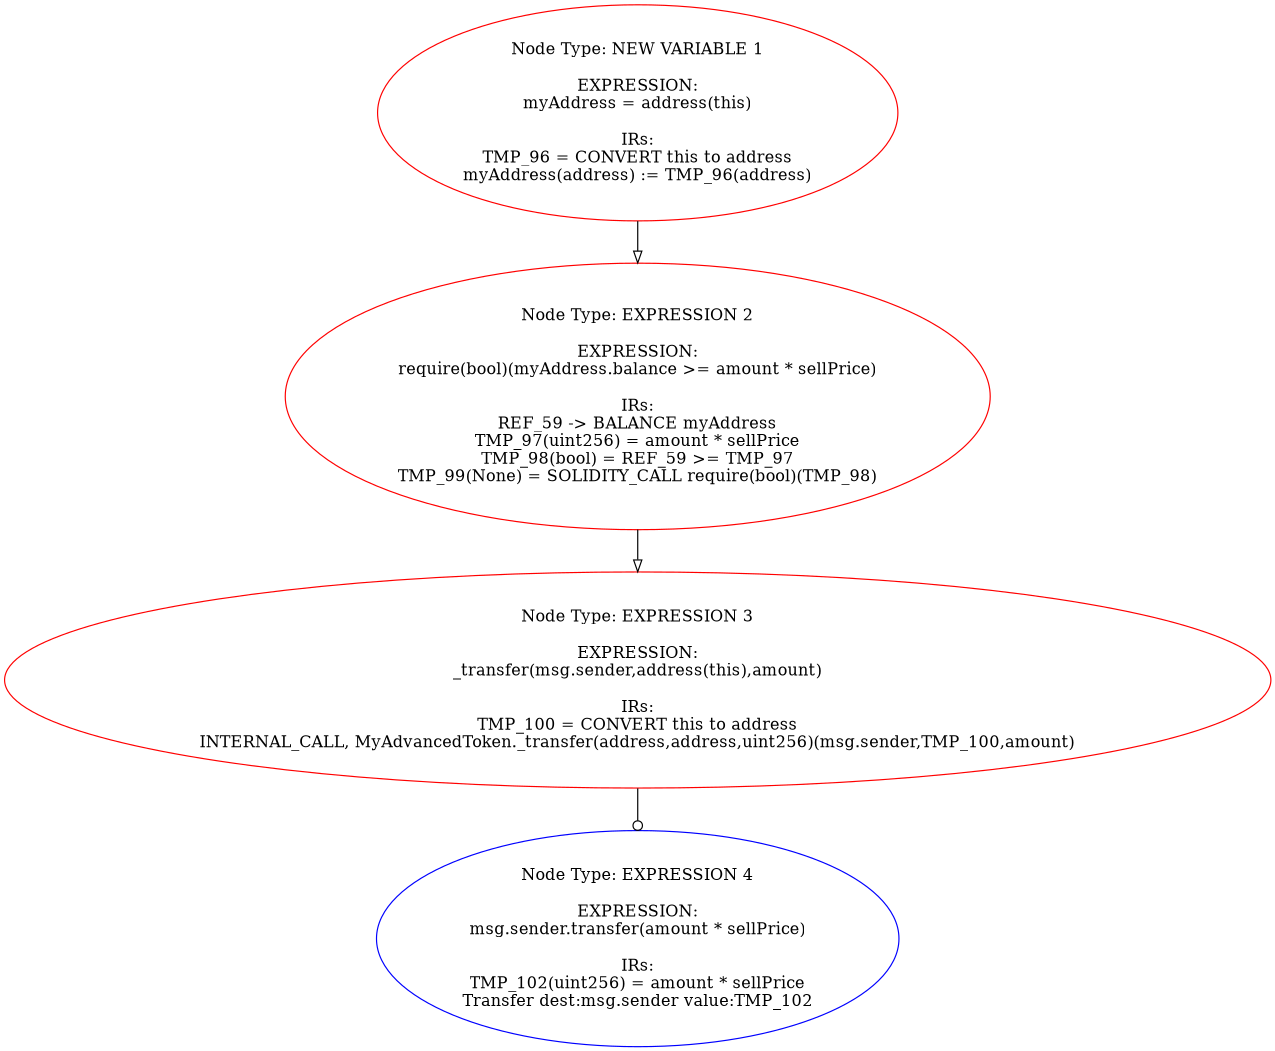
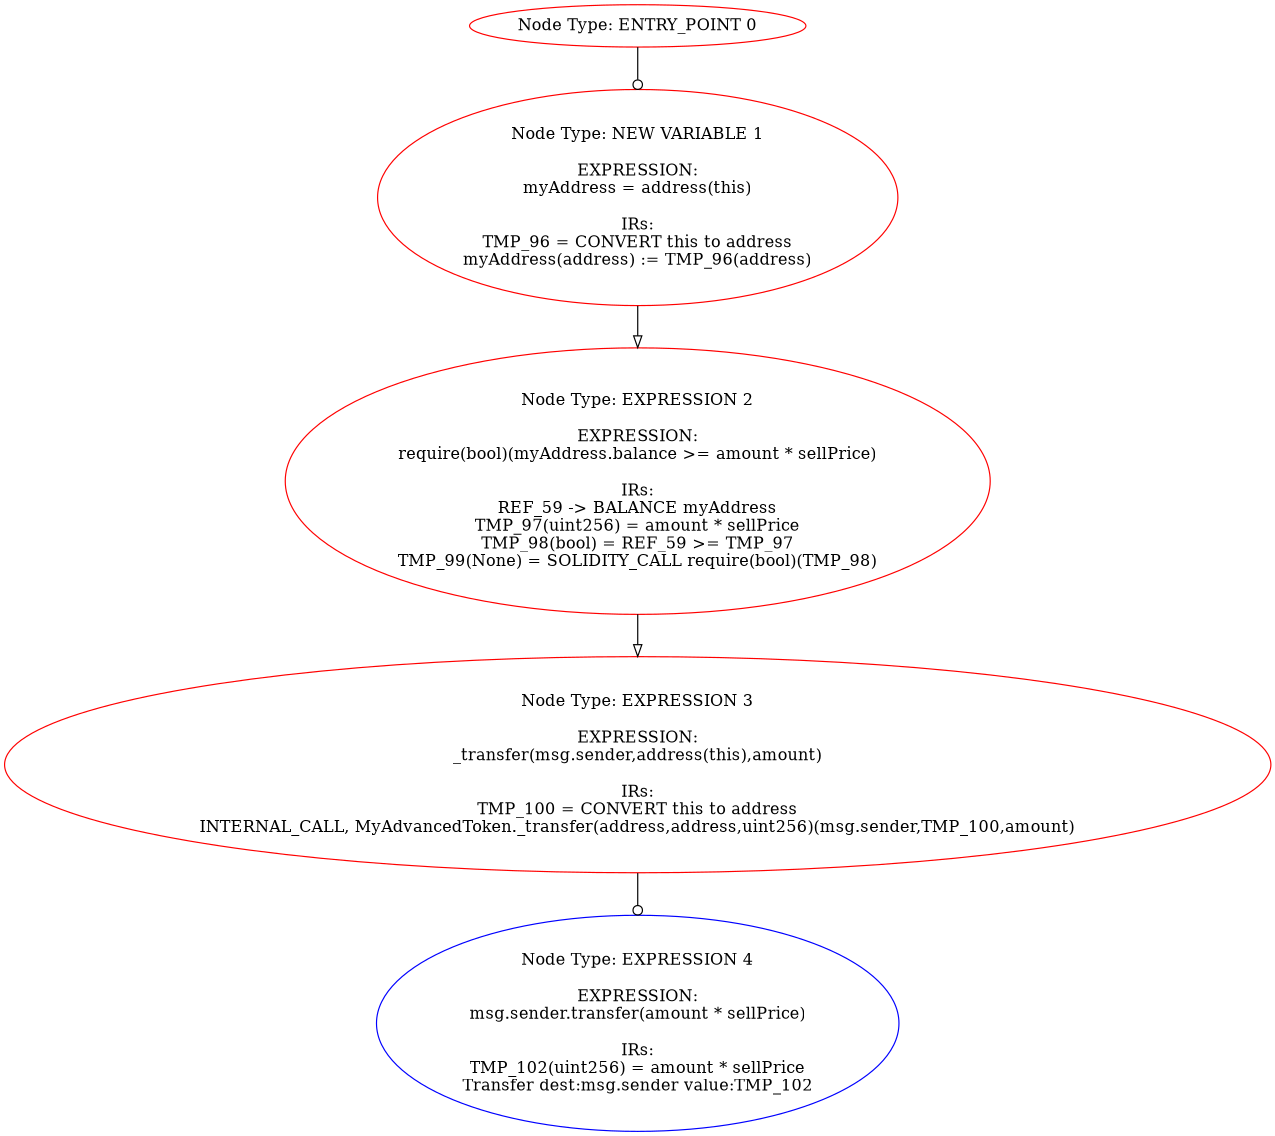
node "Node Type: ENTRY_POINT 0": added
